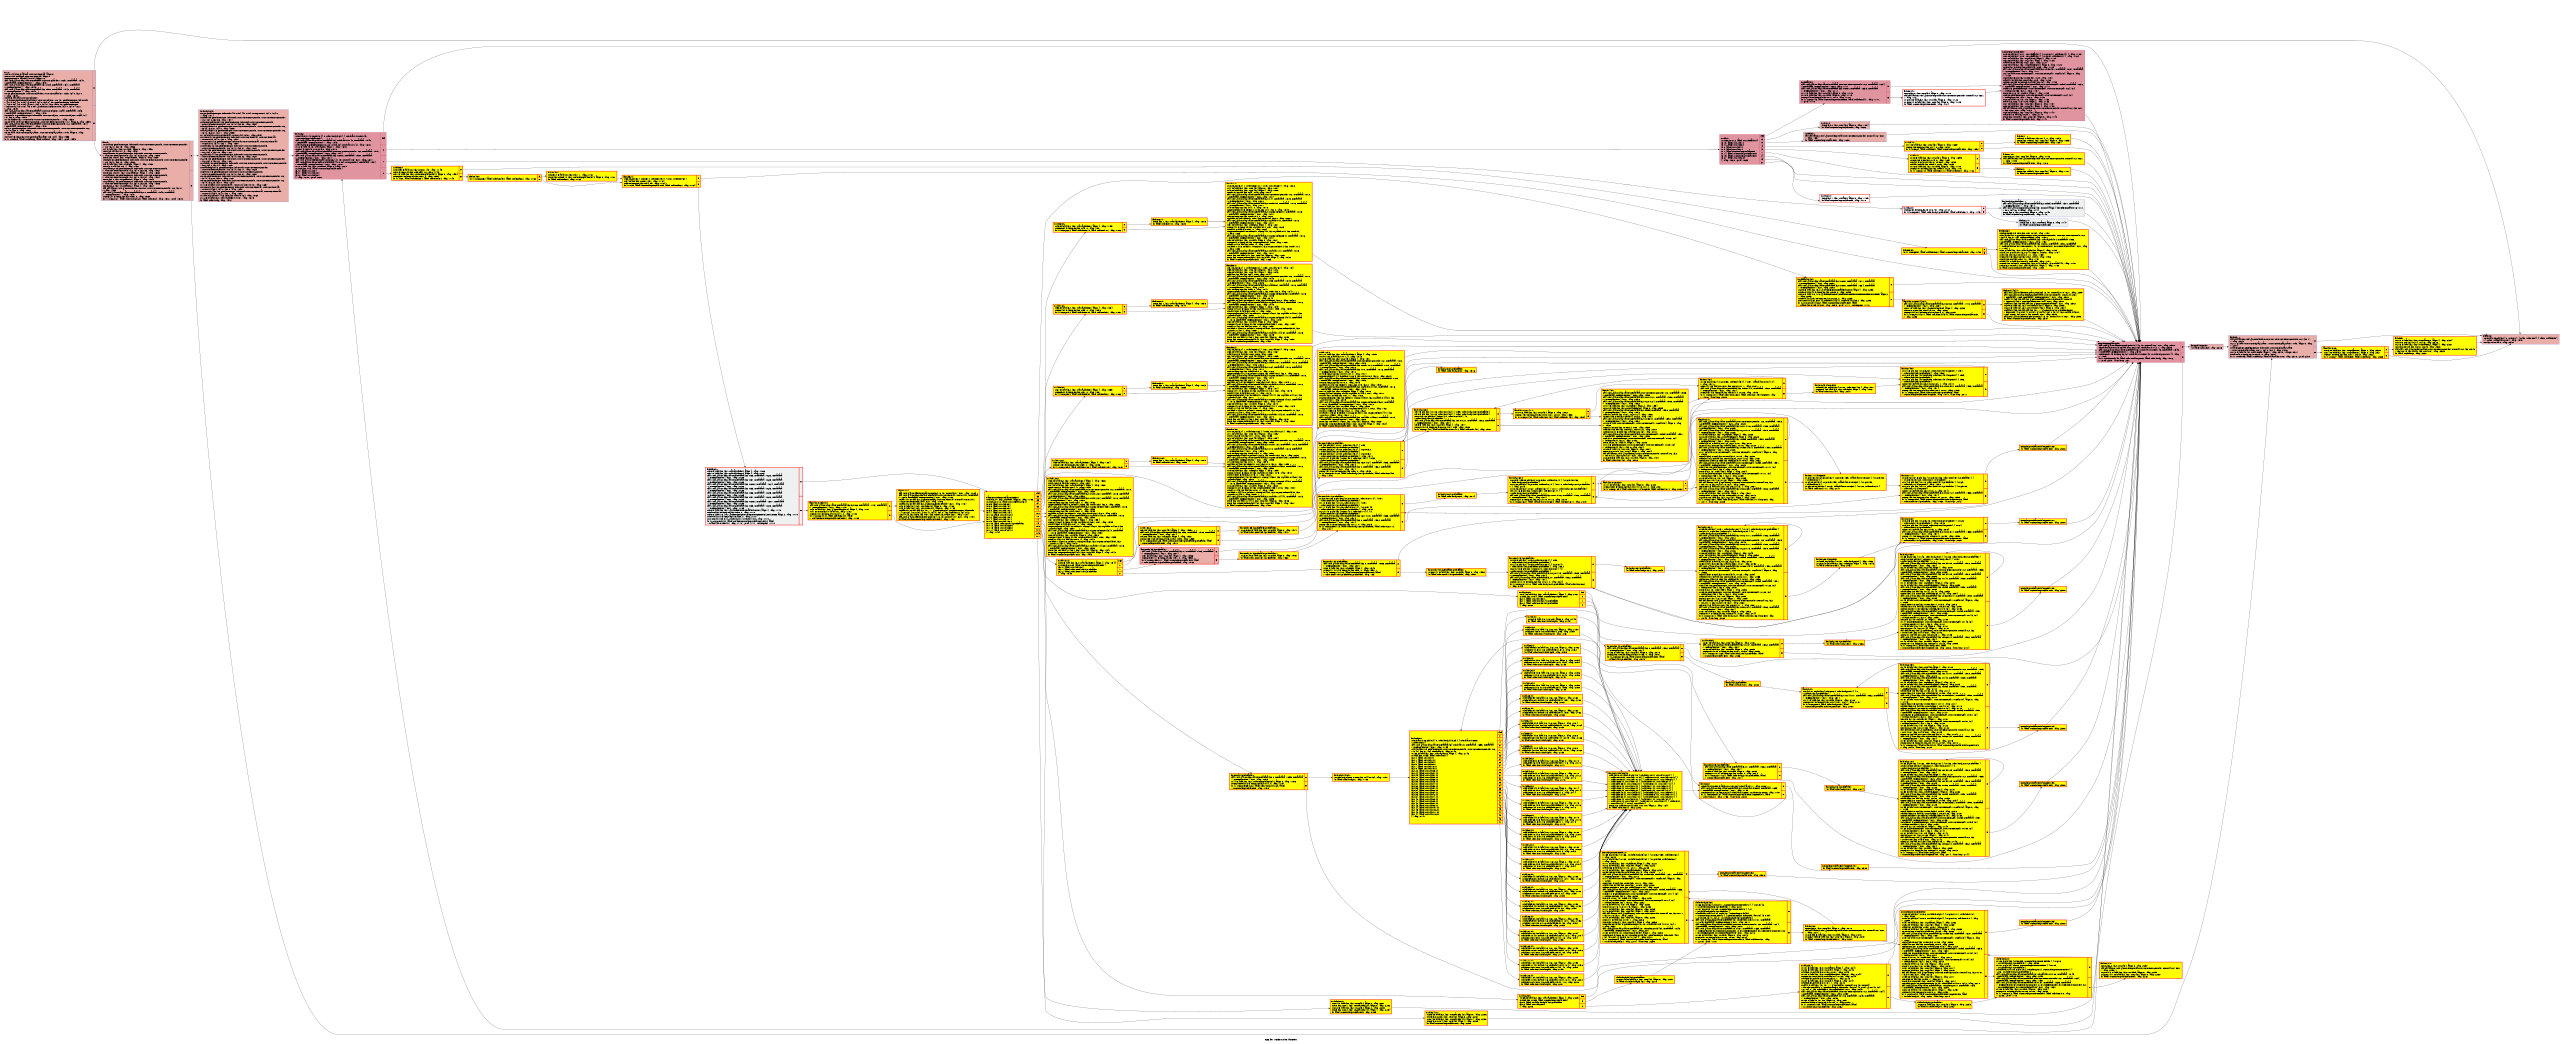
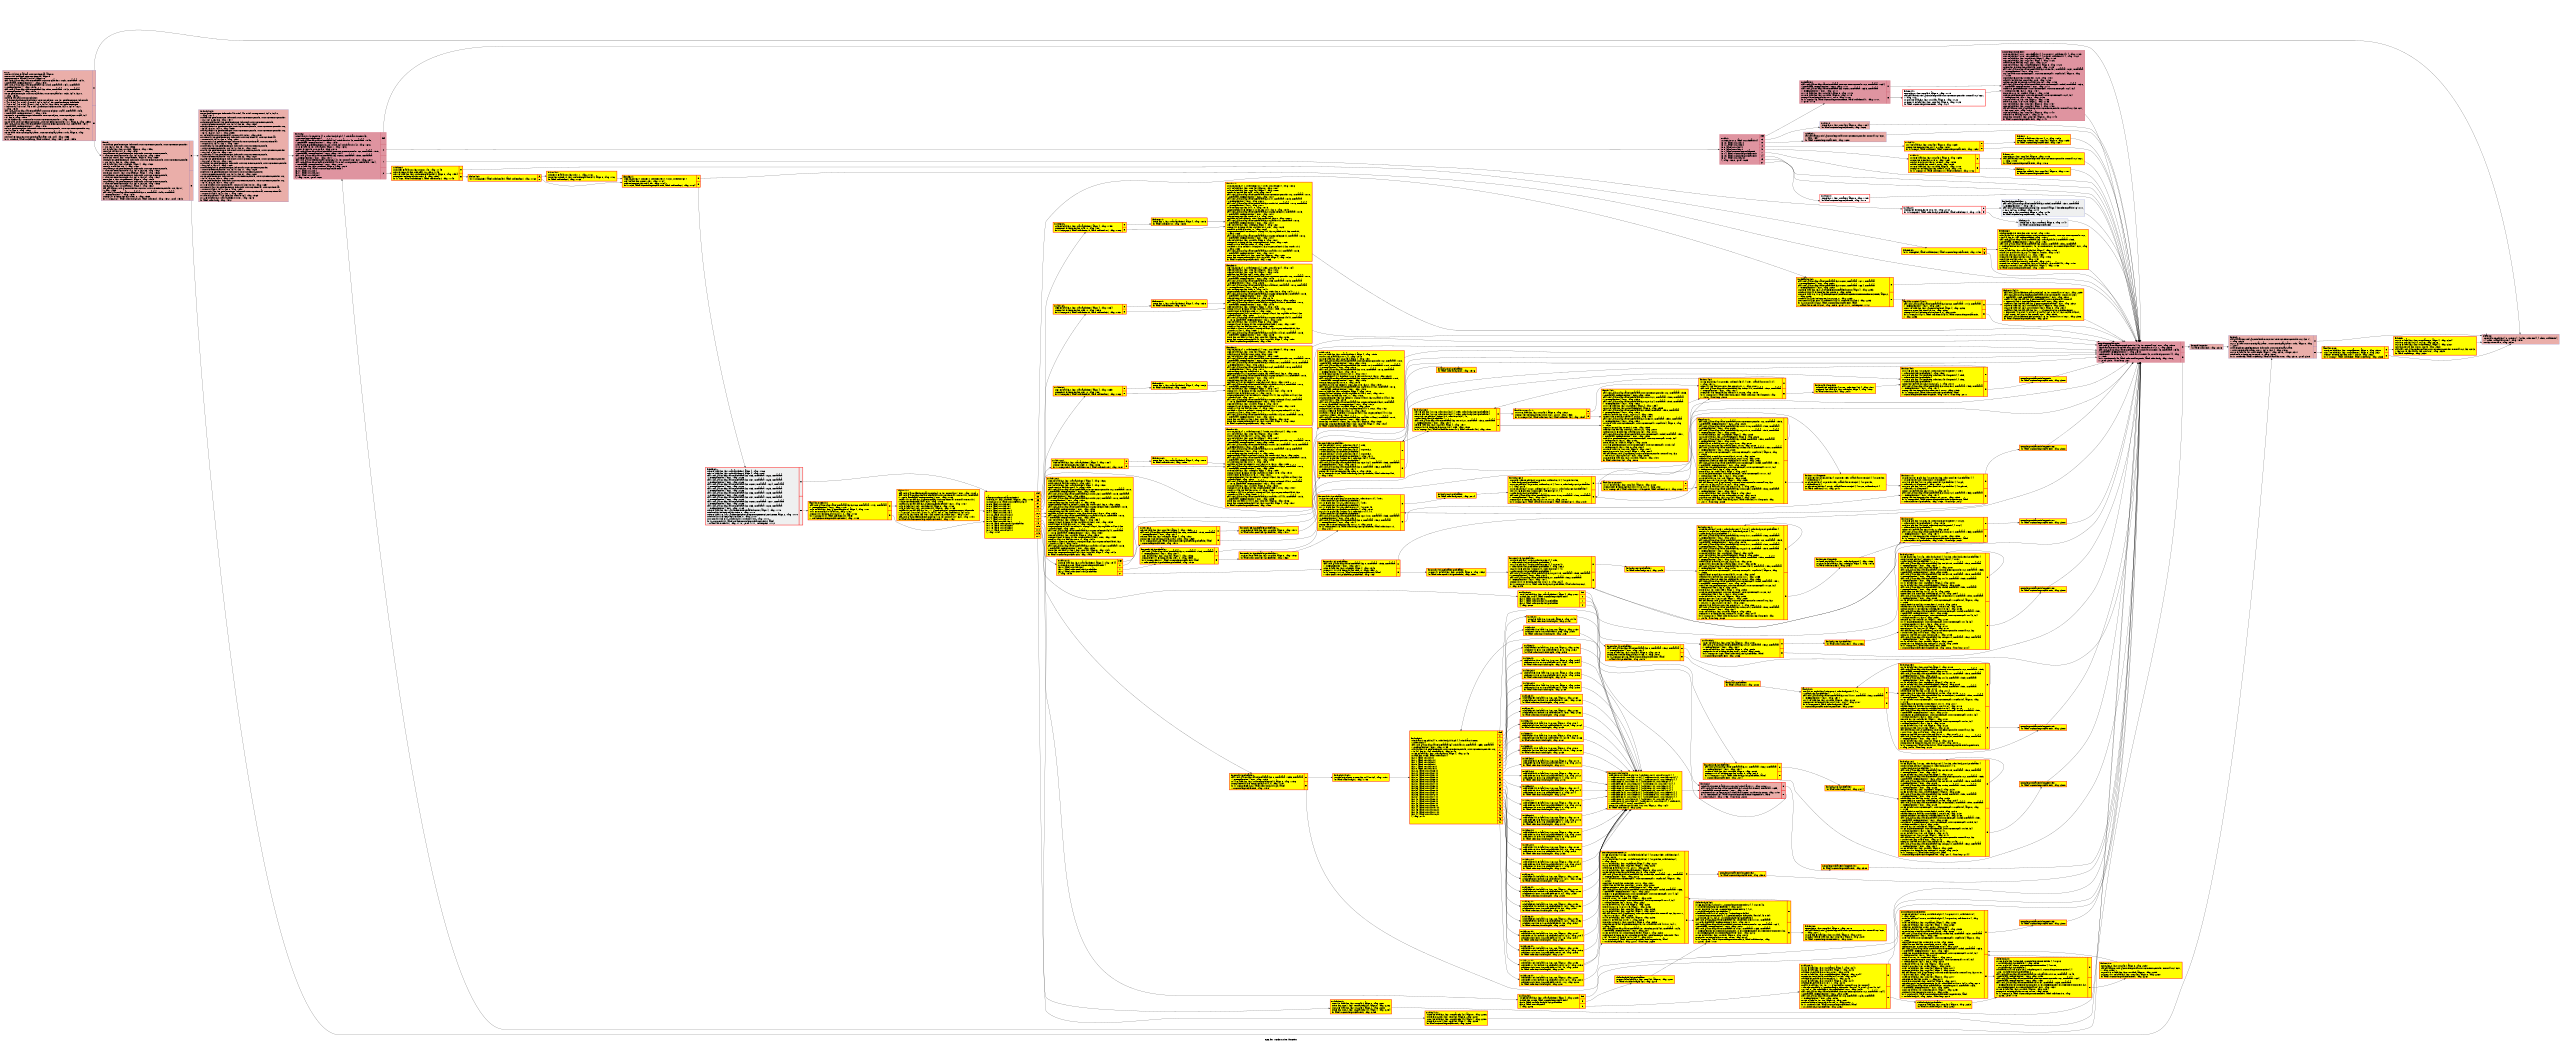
node "console_putchar.exit.loopexit:": added
node "for.cond153.i.preheader:": fillcolor #d0473d70 -> yellow
node "for.inc.i.i:": fillcolor yellow -> #d0473d70
edge "if.then.i60:" -> "console_put_one.exit72:": now "sw.bb111.i.i:" -> "console_put_one.exit72:"
edge "if.then.i60:" -> "console_put_one.exit90:": now "if.then.i78:" -> "console_put_one.exit90:"
